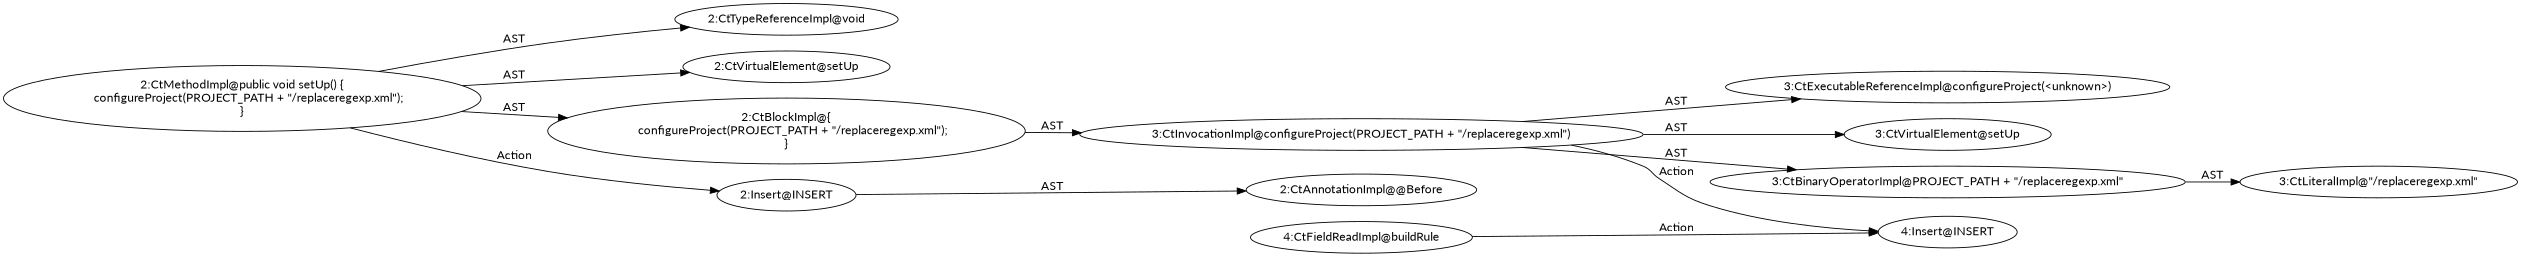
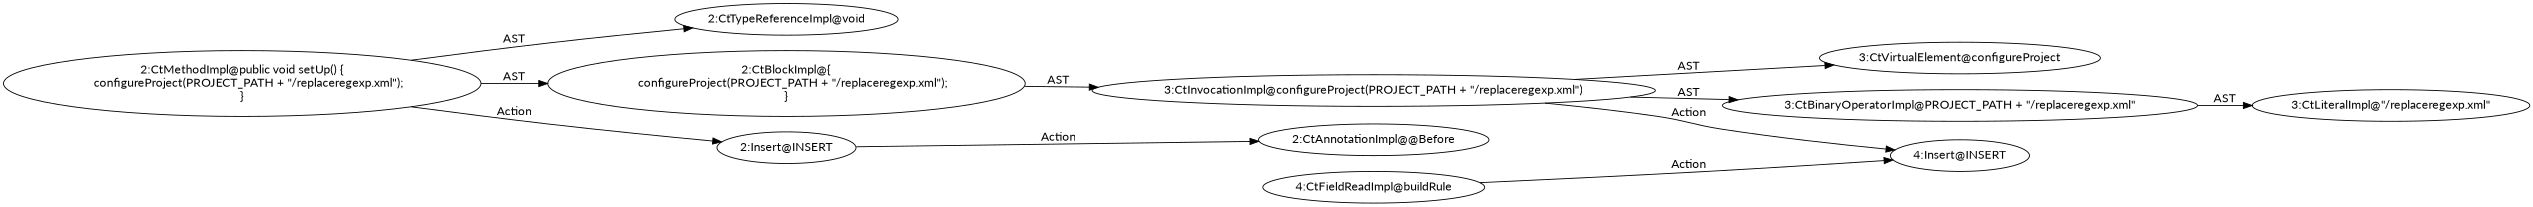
node "2:CtVirtualElement@setUp": removed
node "3:CtExecutableReferenceImpl@configureProject(<unknown>)": removed
node "3:CtVirtualElement@setUp": label "3:CtVirtualElement@setUp" -> "3:CtVirtualElement@configureProject"
edge "2:Insert@INSERT" -> "2:CtAnnotationImpl@@Before": label "AST" -> "Action"
